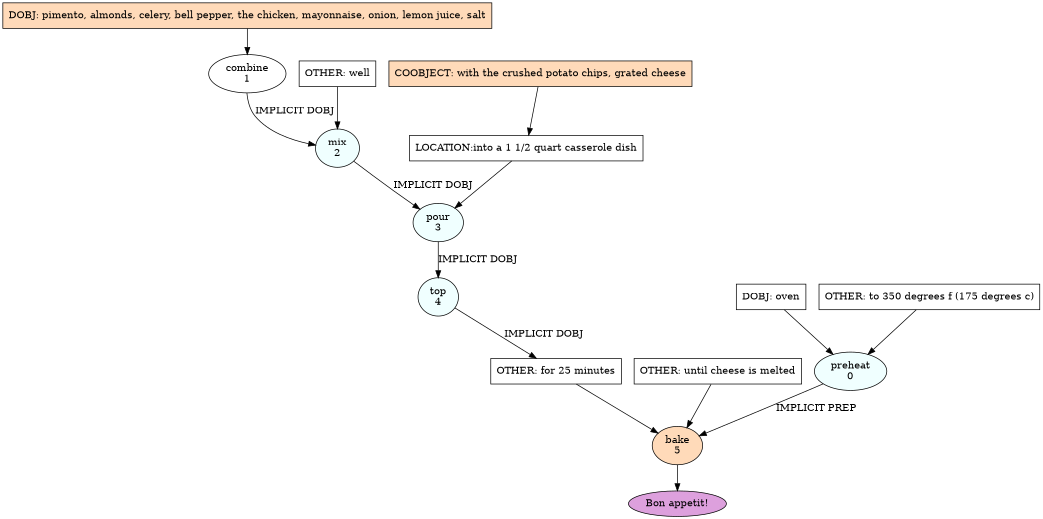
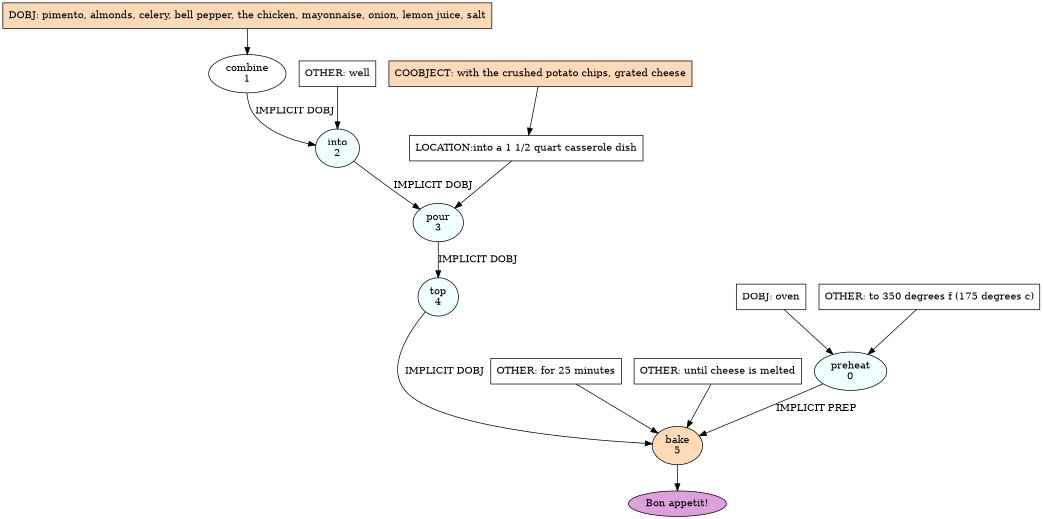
node "mix 2": label "mix 2" -> "into 2"
edge "top 4" -> "OTHER: for 25 minutes": now "top 4" -> "bake 5"
